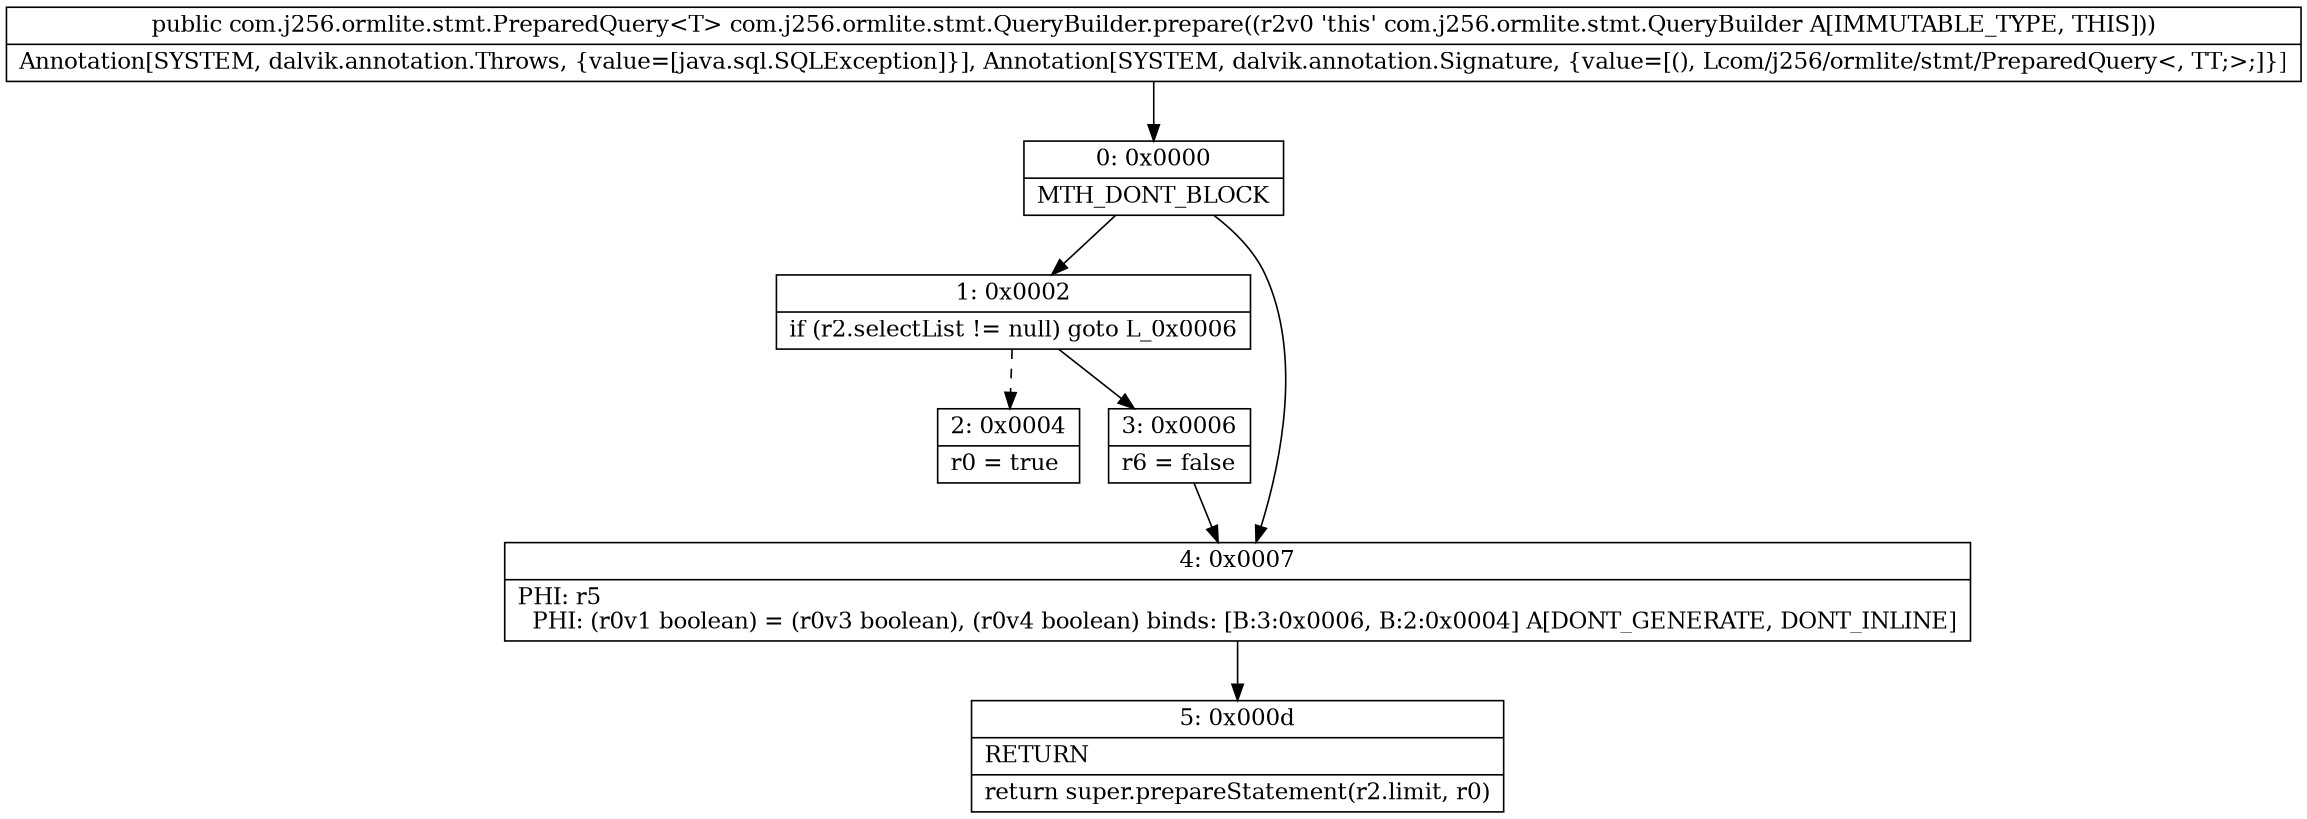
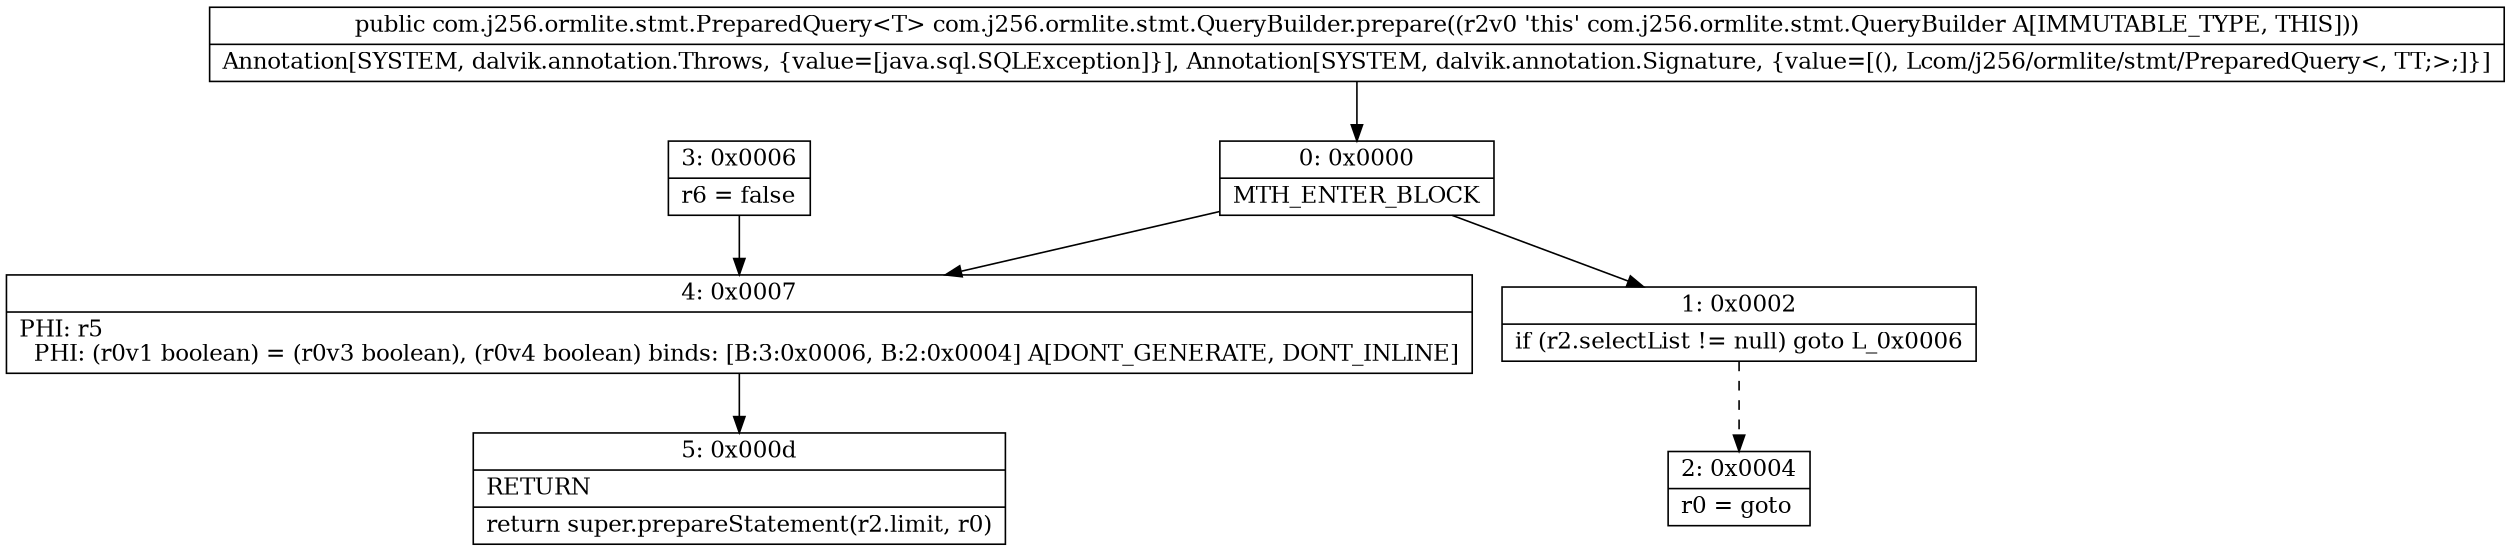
node "0: 0x0000": text "MTH_DONT_BLOCK" -> "MTH_ENTER_BLOCK"
edge "1: 0x0002" -> "3: 0x0006": removed
node "2: 0x0004": text "r0 = true" -> "r0 = goto"
